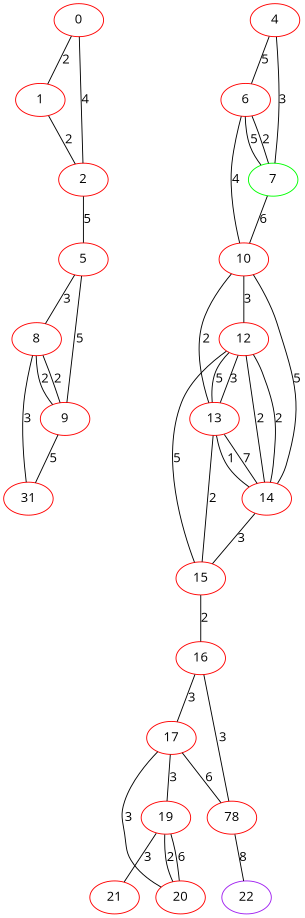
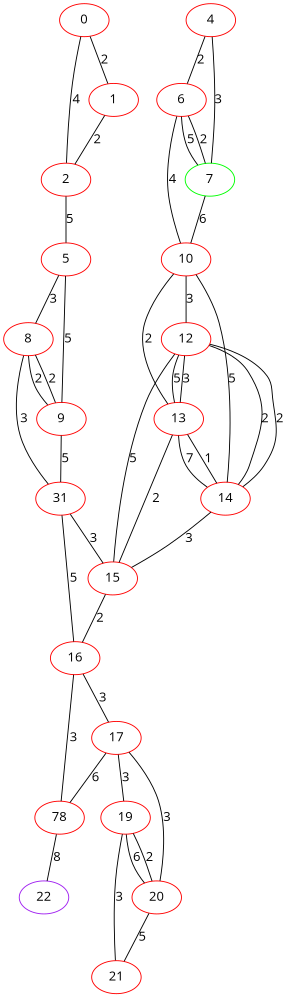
edge "4" -- "6": label "5" -> "2"
edge "31" -- "15": added, label "3"
edge "31" -- "16": added, label "5"
edge "20" -- "21": added, label "5"
